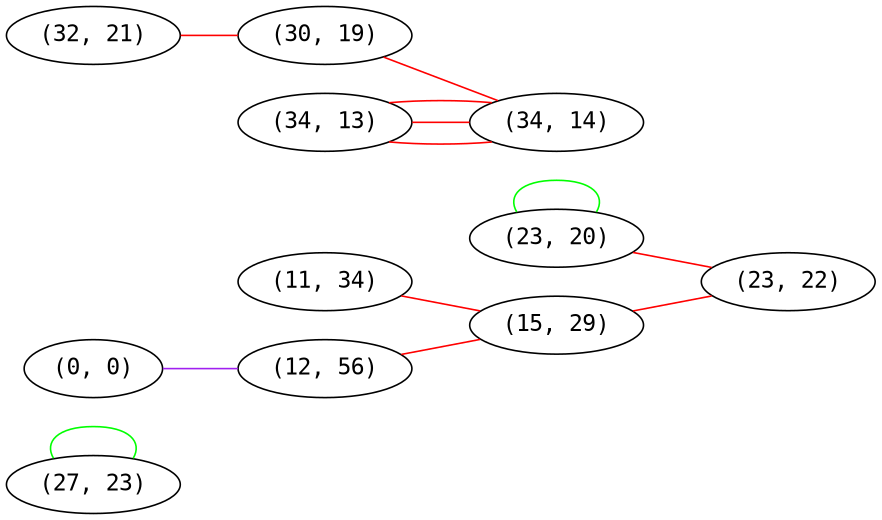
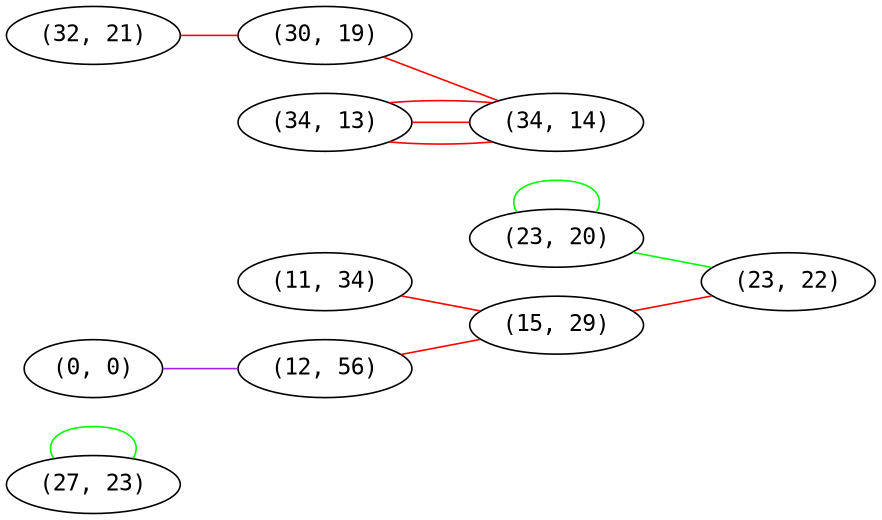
edge "(23, 20)" -- "(23, 22)": color red -> green
